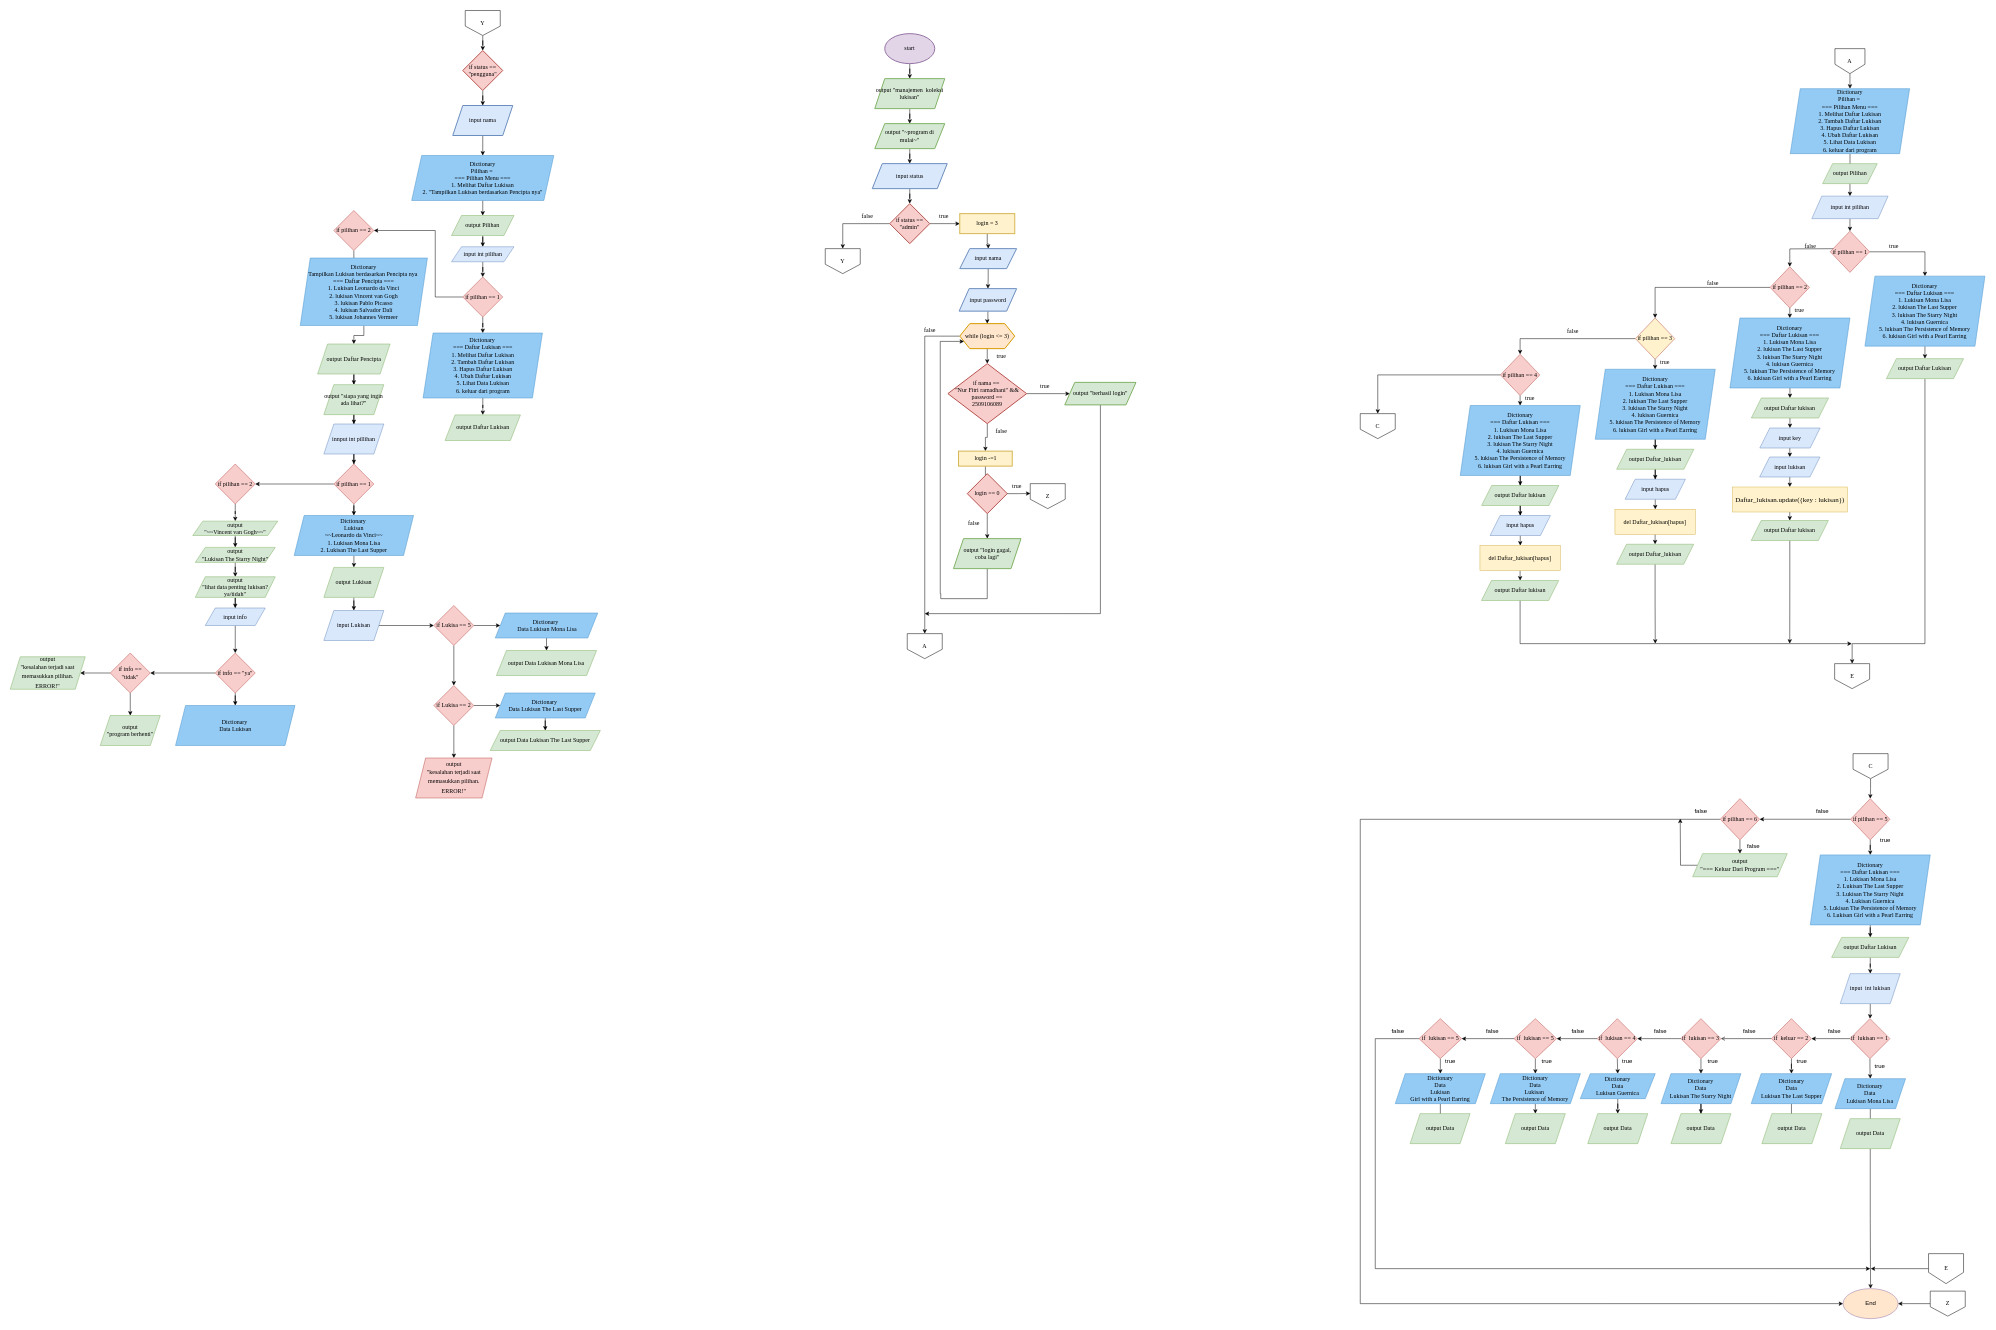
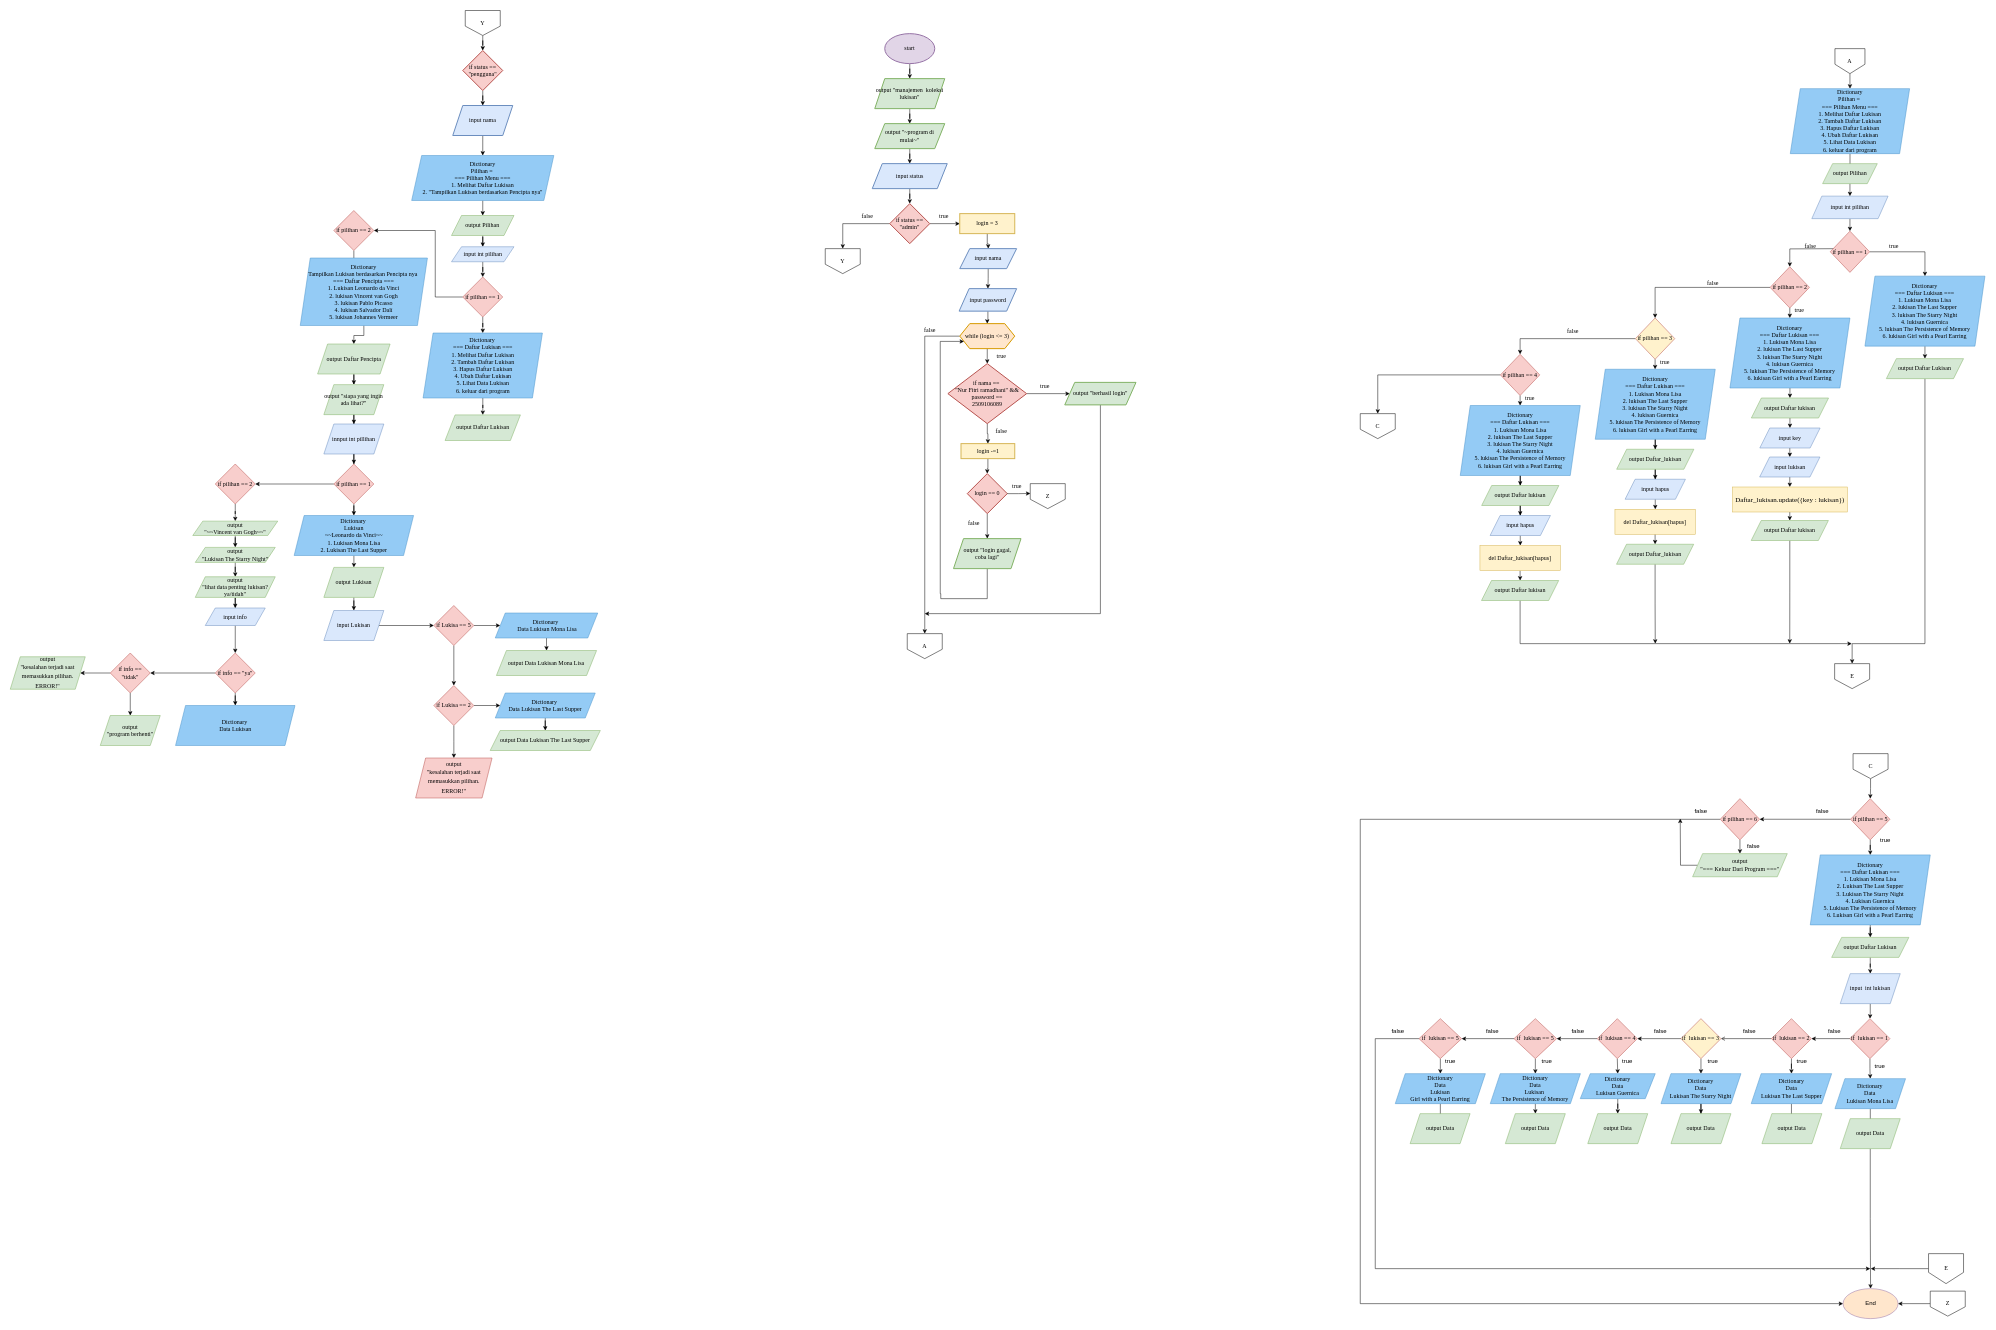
node "login -=1": moved (985, 458) -> (988, 451)
node "if lukisan == 3": fillcolor #f8cecc -> #fff2cc
node "if keluar == 2": label "if keluar == 2" -> "if lukisan == 2"
